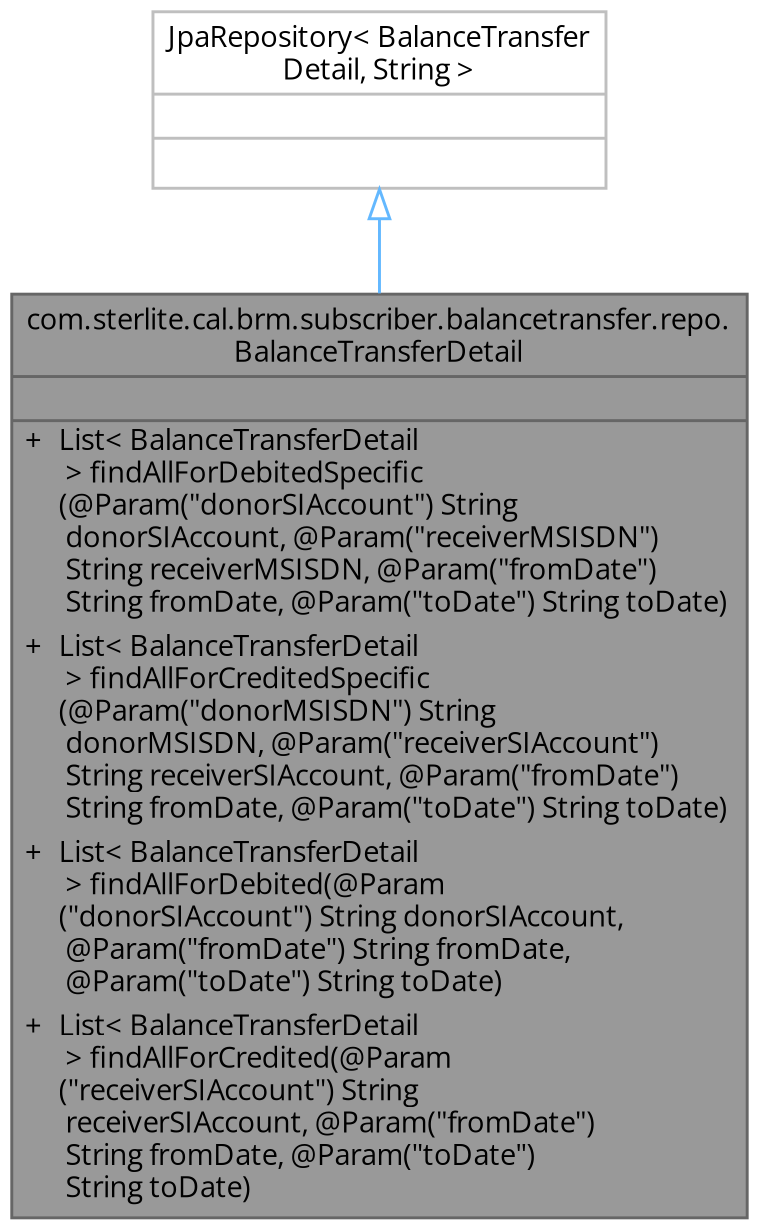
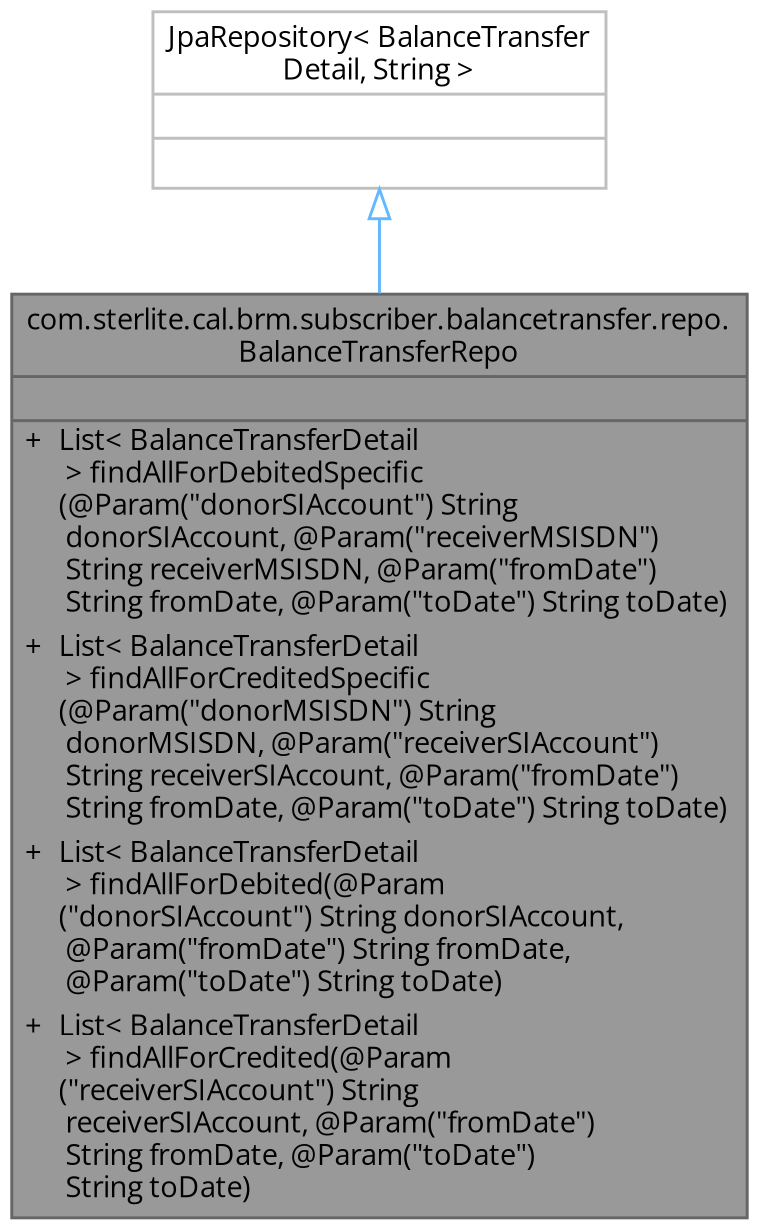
node "com.sterlite.cal.brm.subscriber.balancetransfer.repo.": text "BalanceTransferDetail" -> "BalanceTransferRepo"
